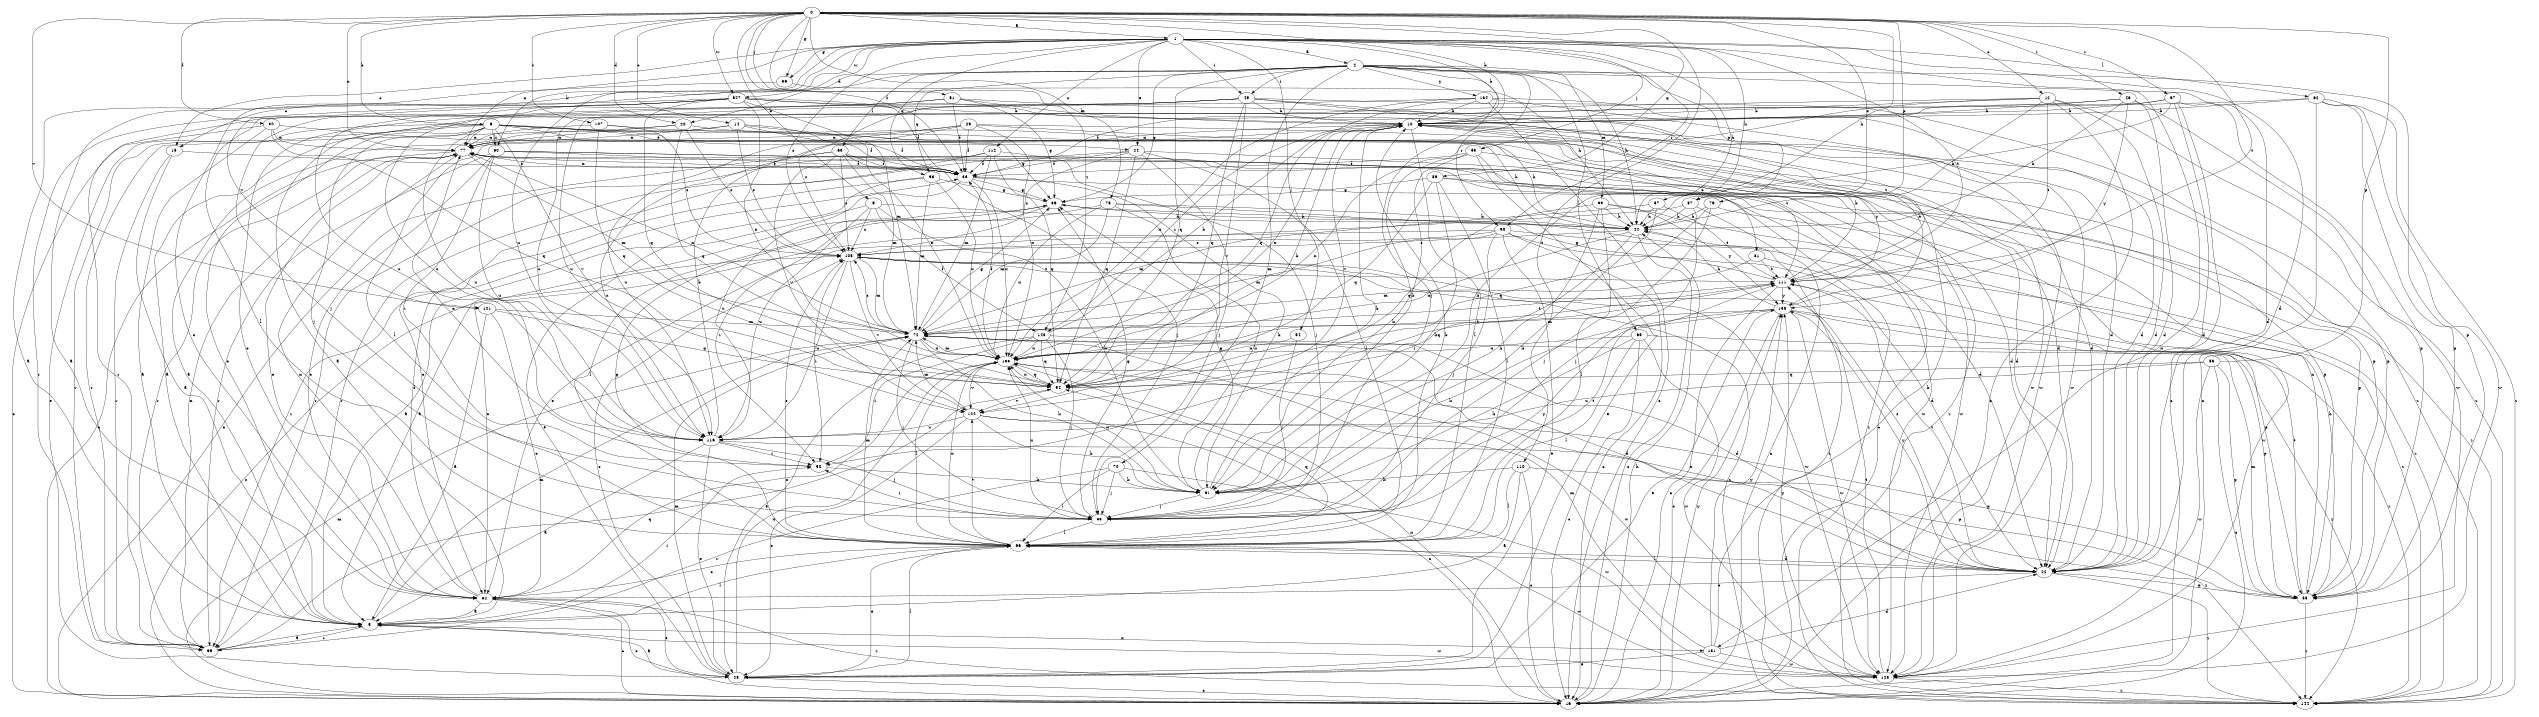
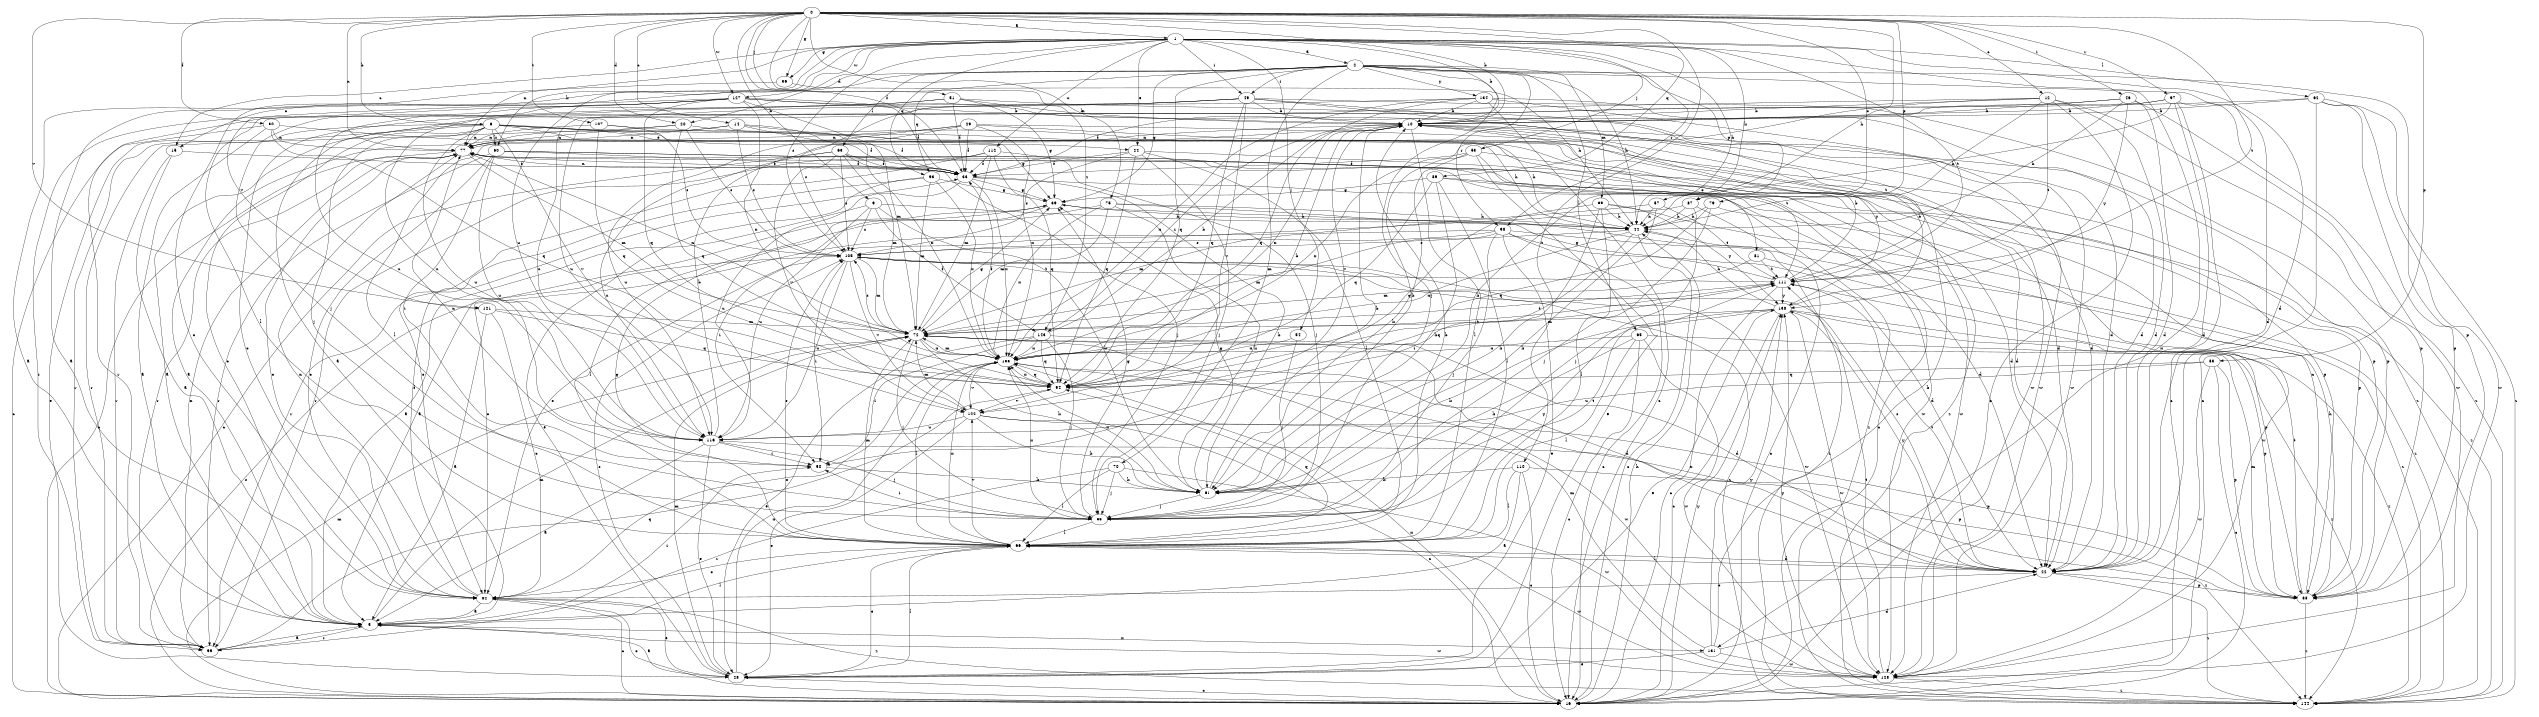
edge "83" -> "0": reversed
node "527": label "527" -> "127"
edge "24" -> "99": removed, label "r"
